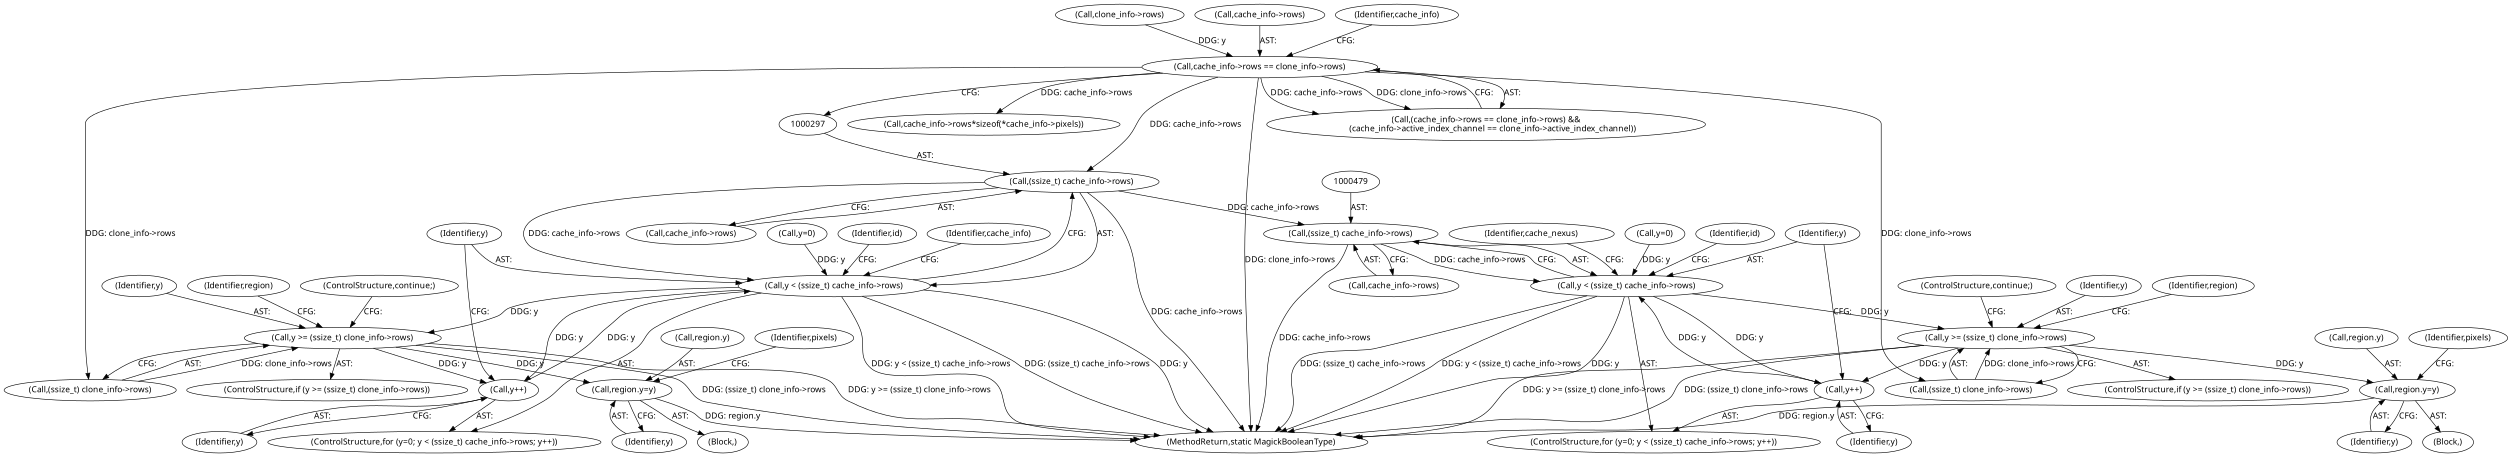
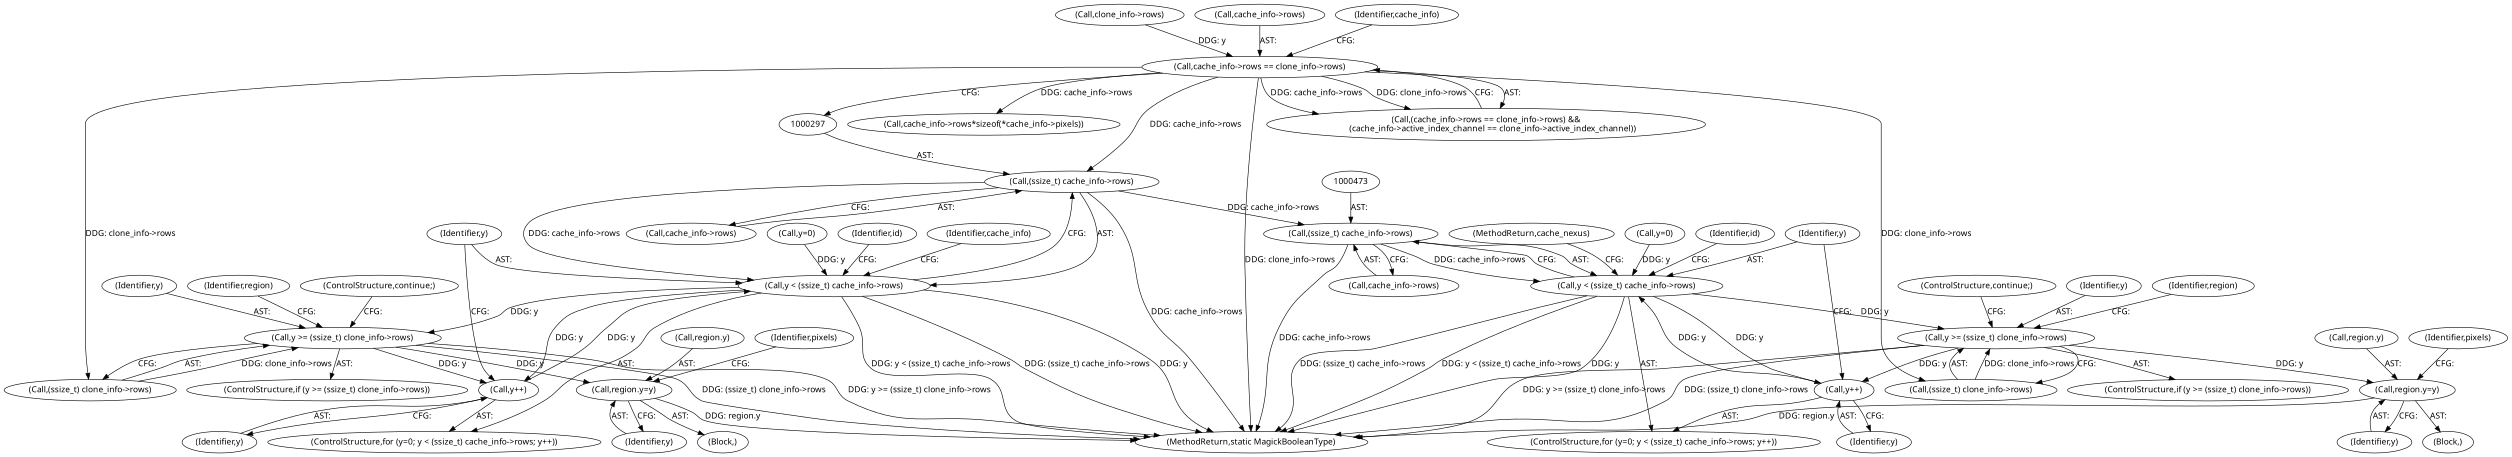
node "1000479": label "1000479" -> "1000473"
node "(Identifier,cache_nexus)": label "(Identifier,cache_nexus)" -> "(MethodReturn,cache_nexus)"
